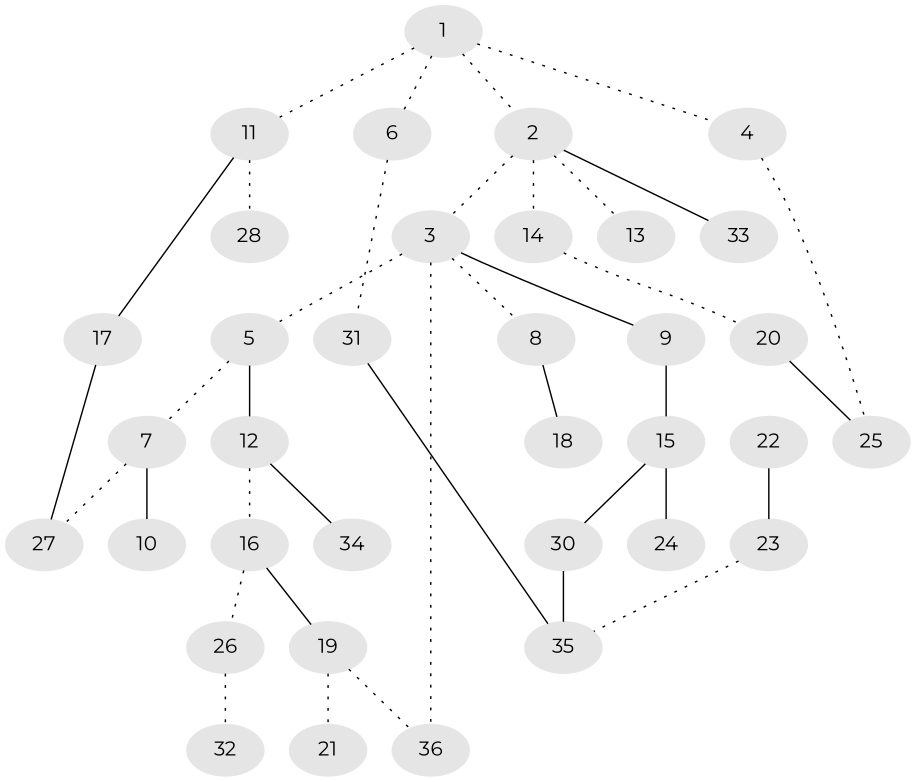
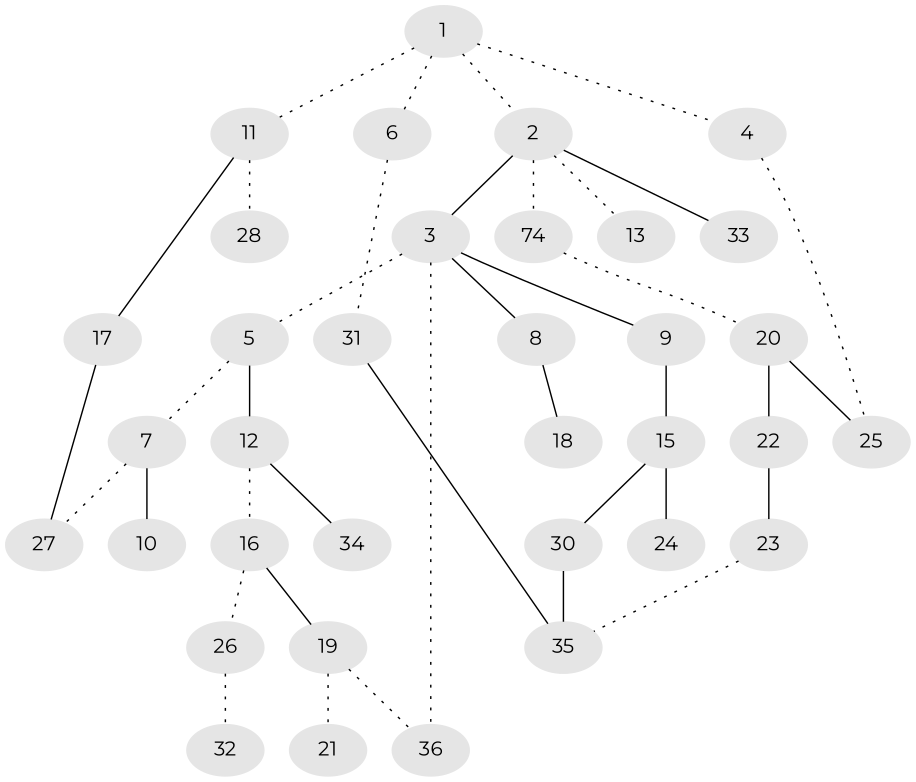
edge "2" -- "3": style dotted -> solid
node "14": label "14" -> "74"
edge "3" -- "8": style dotted -> solid
edge "20" -- "22": added
